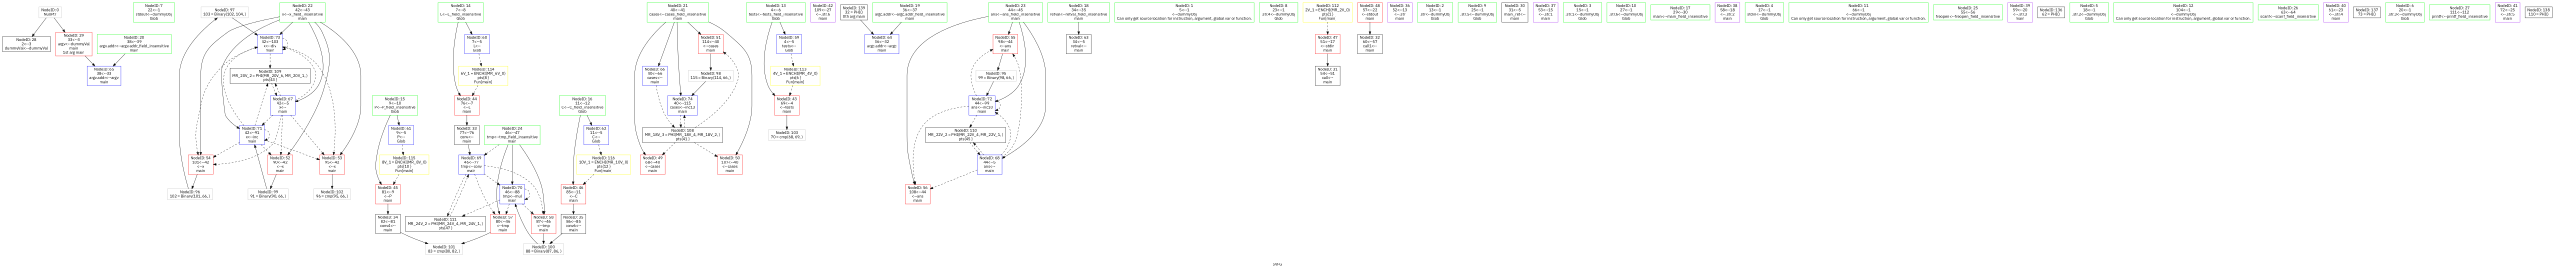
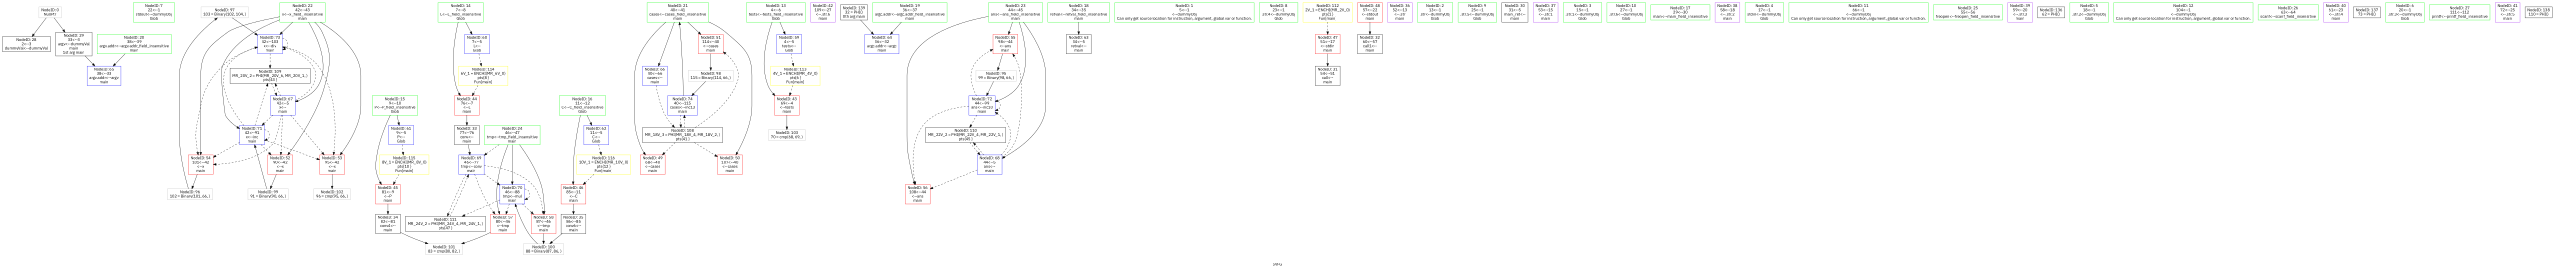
node "NodeID: 29": color red -> black
edge "NodeID: 21" -> "NodeID: 74": reversed
